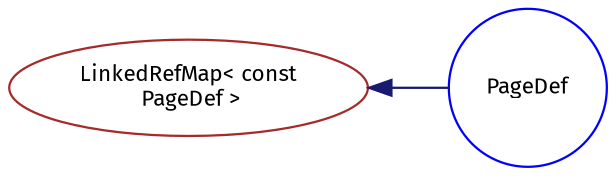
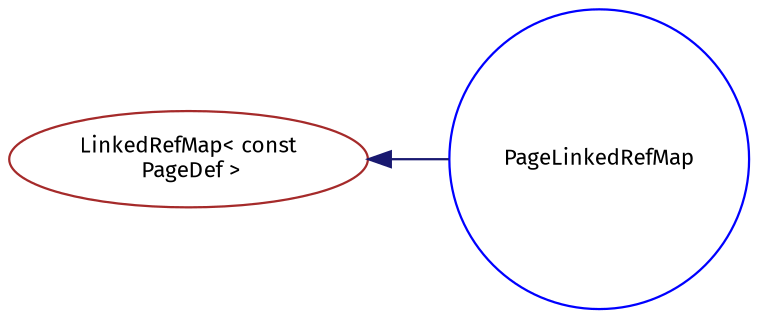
node "PageDef": label "PageDef" -> "PageLinkedRefMap"
